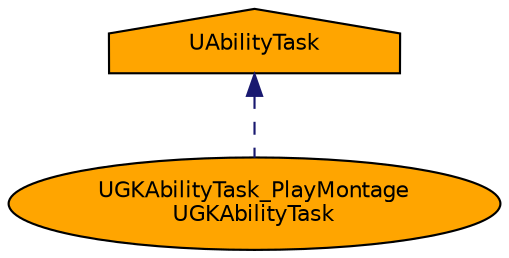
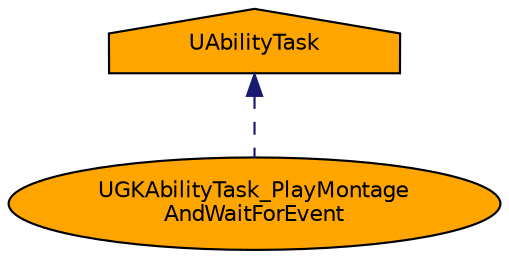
node "UGKAbilityTask_PlayMontage UGKAbilityTask": label "UGKAbilityTask_PlayMontage UGKAbilityTask" -> "UGKAbilityTask_PlayMontage AndWaitForEvent"
